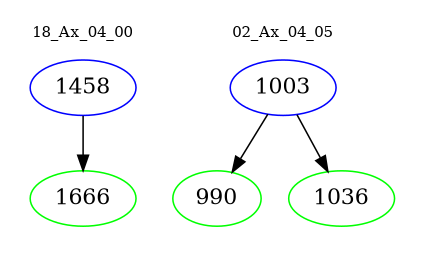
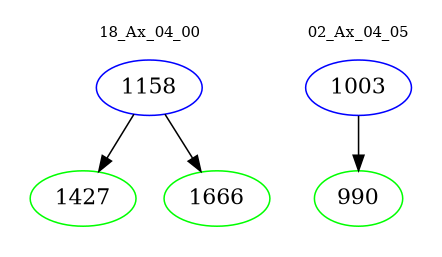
node "1458": label "1458" -> "1158"
node "1427": added
node "1036": removed
